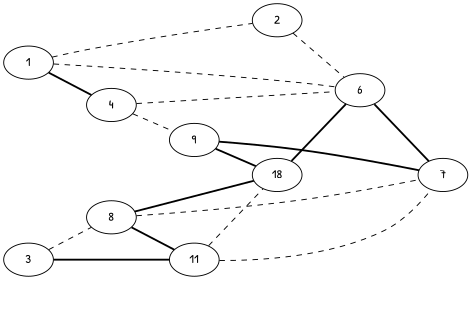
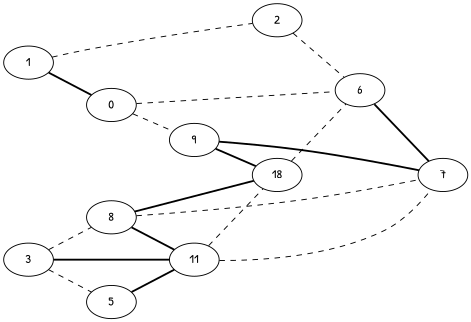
edge "1" -- "6": removed
node "4": label "4" -> "0"
edge "6" -- "18": style bold -> dashed
node "5": added
